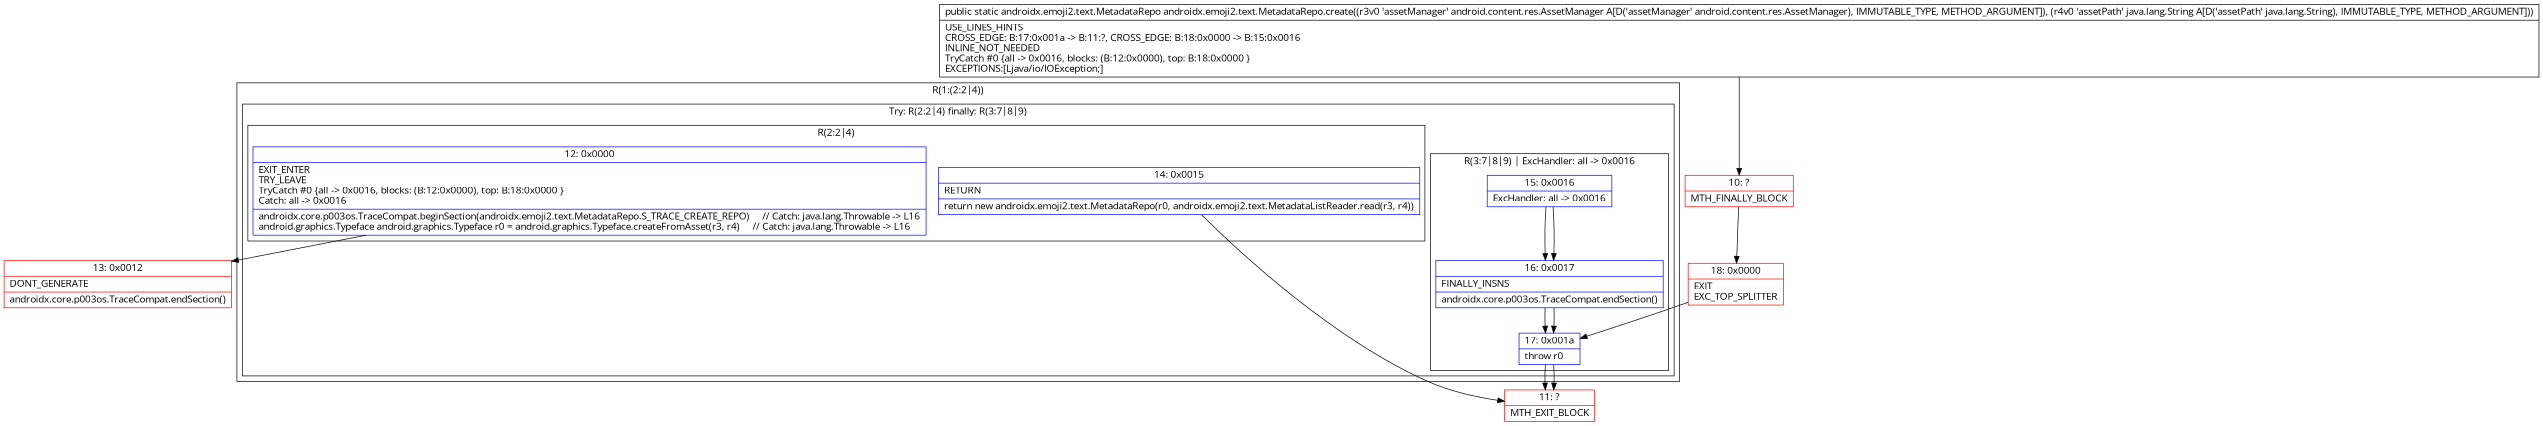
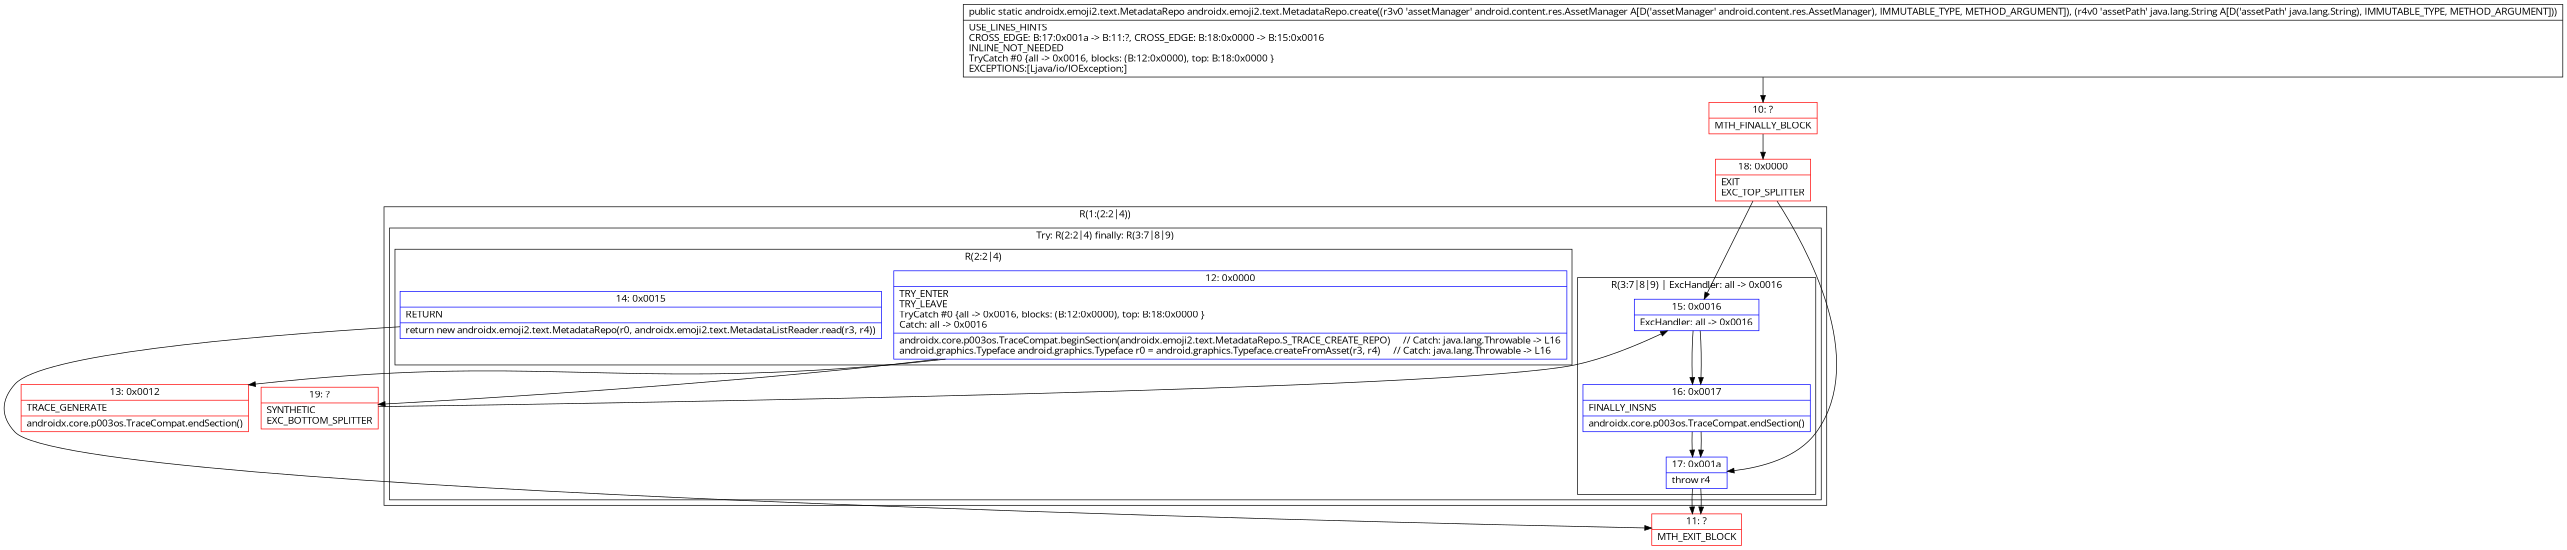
node "12: 0x0000": text "EXIT_ENTER" -> "TRY_ENTER"
edge "18: 0x0000" -> "15: 0x0016": added
node "13: 0x0012": text "DONT_GENERATE" -> "TRACE_GENERATE"
node "17: 0x001a": text "throw r0" -> "throw r4"
node "19: ?": added
